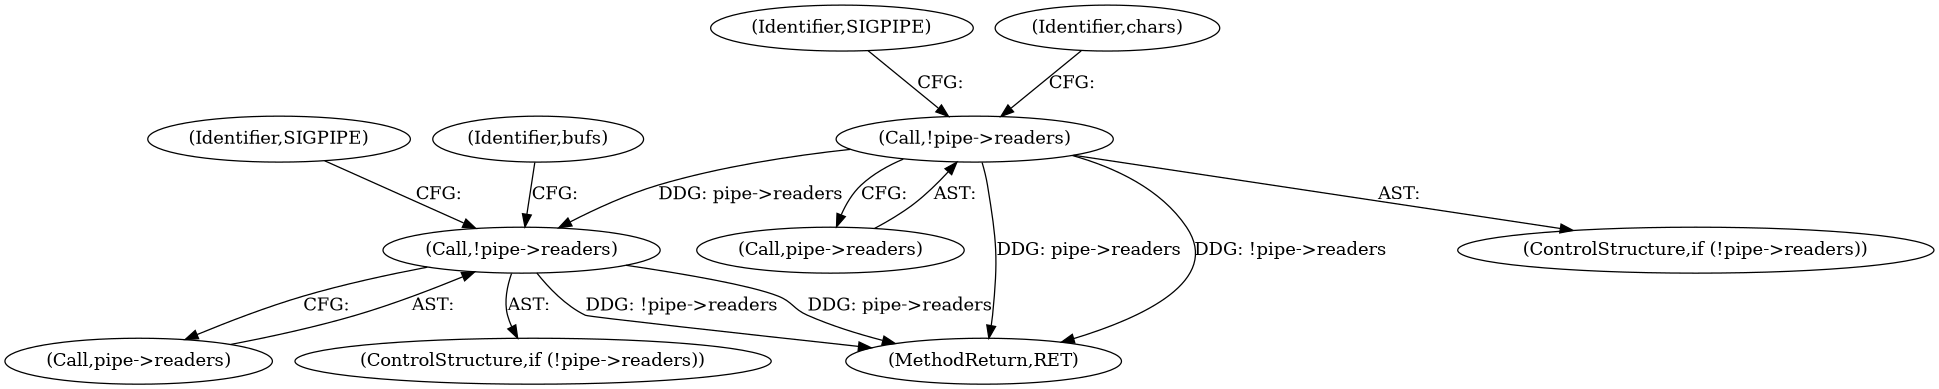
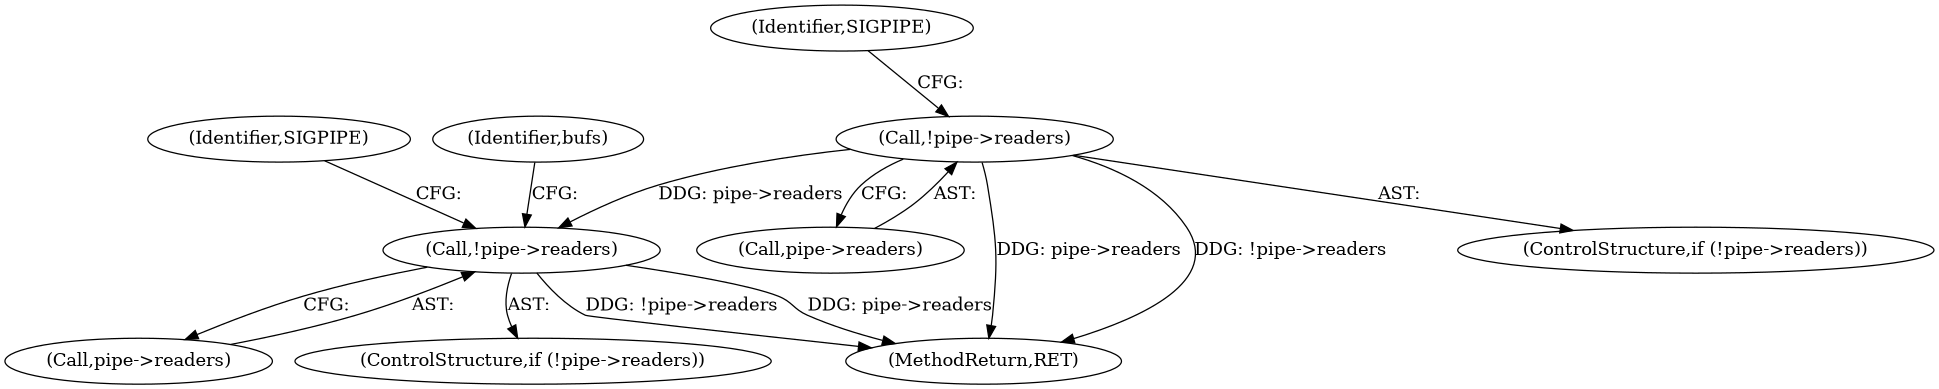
node "(Identifier,chars)": removed
